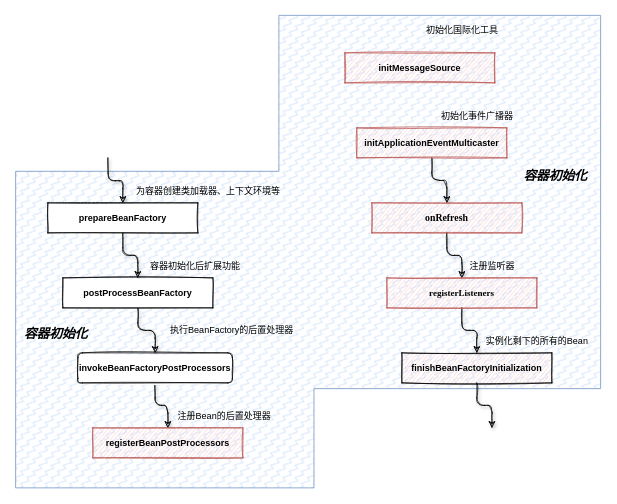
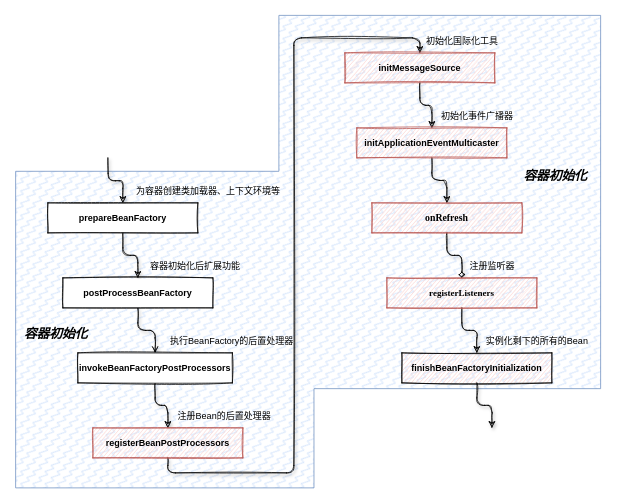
node "初始化国际化工具": moved (462, 30) -> (462, 42)
edge "initMessageSource" -> "initApplicationEventMulticaster": added
edge "registerBeanPostProcessors" -> "initMessageSource": added
edge "onRefresh" -> "registerListeners": arrowhead classic -> diamond
node "执行BeanFactory的后置处理器": moved (231, 330) -> (231, 342)
edge "postProcessBeanFactory" -> "invokeBeanFactoryPostProcessors": arrowhead classic -> open
node "invokeBeanFactoryPostProcessors": shape rounded rectangle -> rectangle
